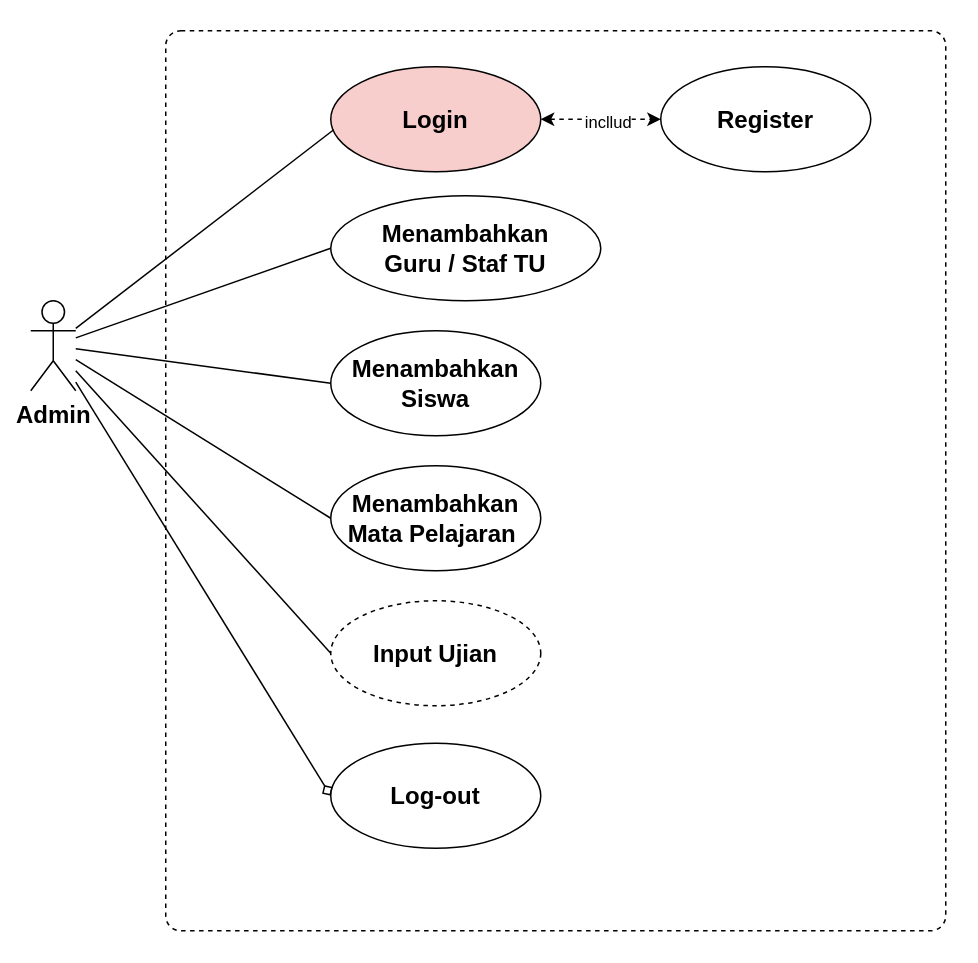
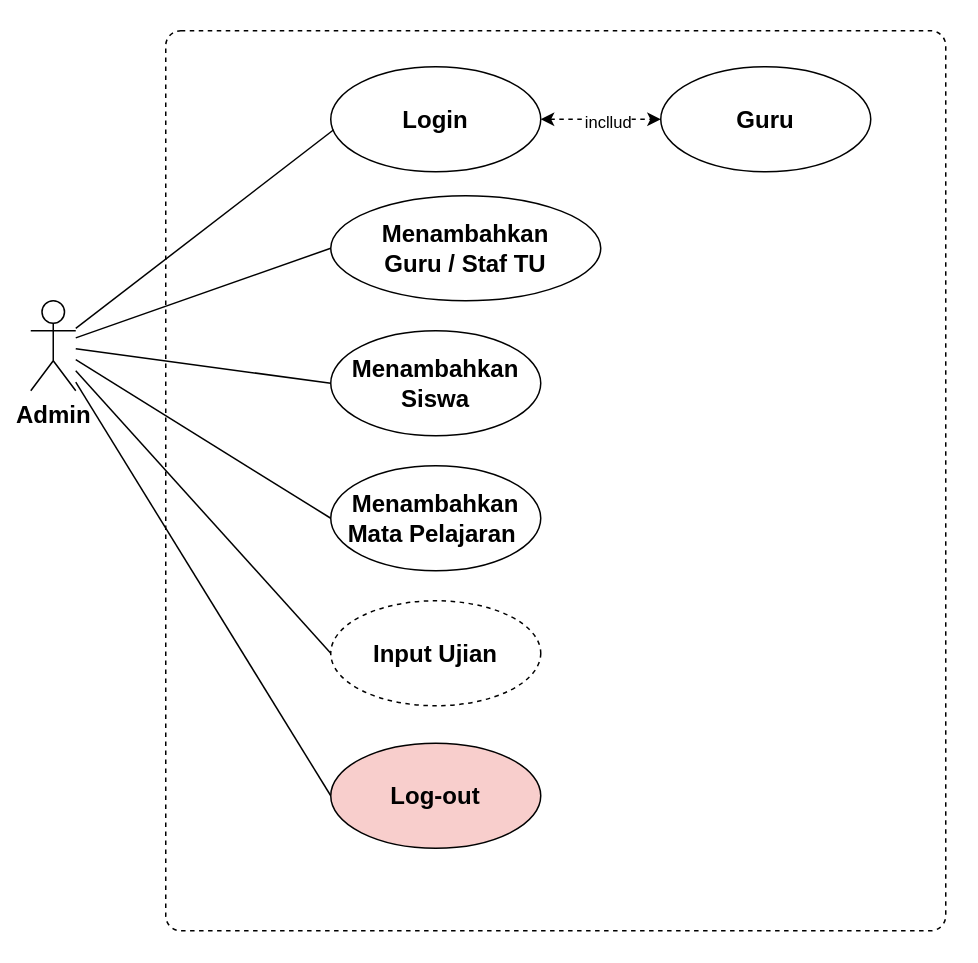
node "Login": fillcolor #f8cecc -> #ffffff
node "Register": label "Register" -> "Guru"
edge "Admin" -> "Log-out": arrowhead diamond -> none
node "Log-out": fillcolor #ffffff -> #f8cecc
